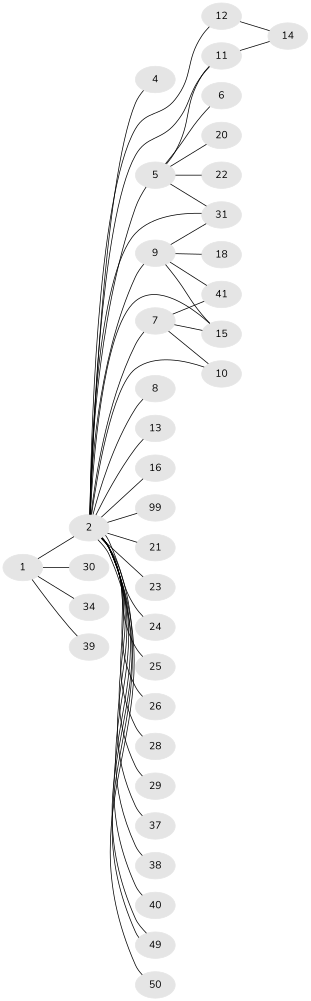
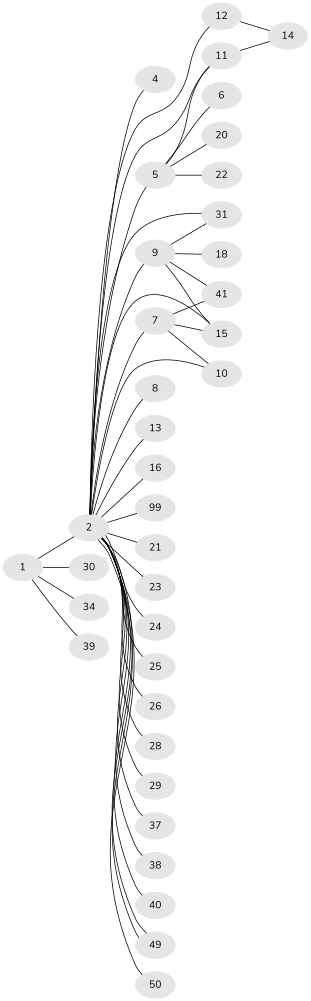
edge "5" -- "31": removed
